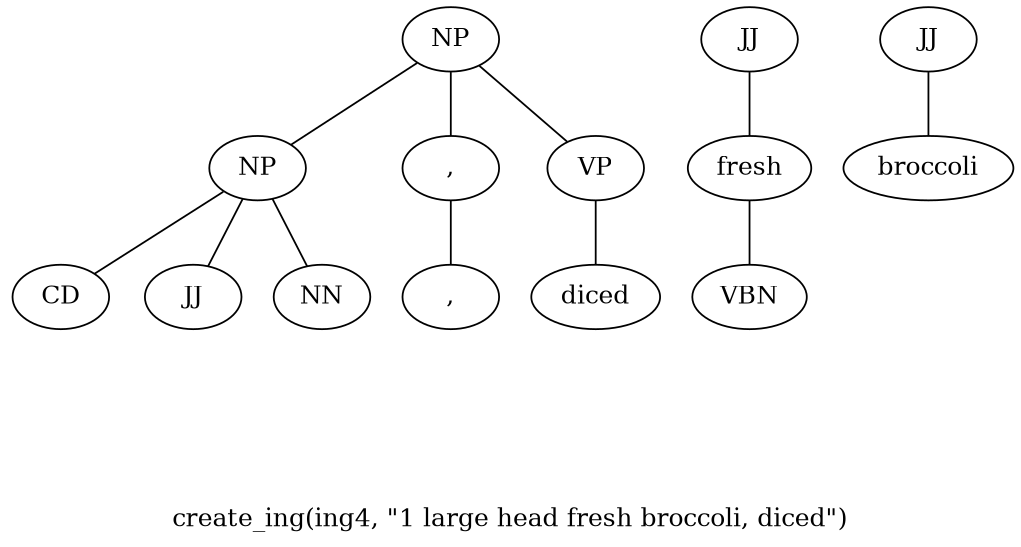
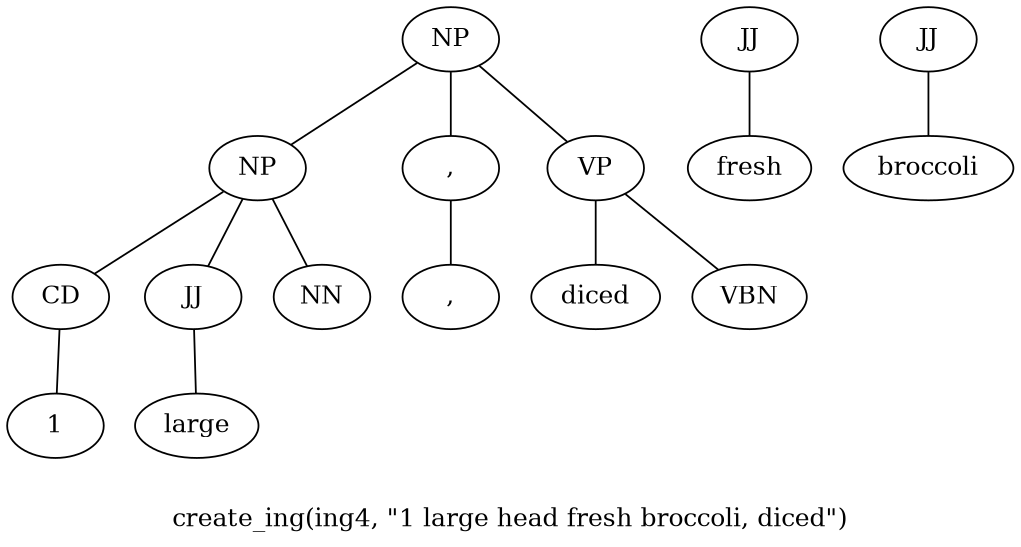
edge "fresh" -- "VBN": now "VP" -- "VBN"
node "1": added
node "large": added
